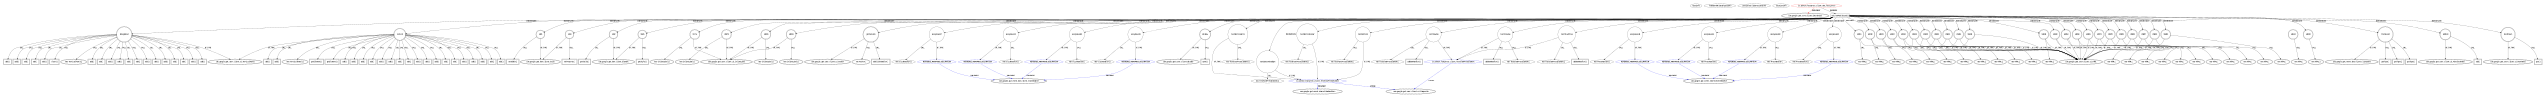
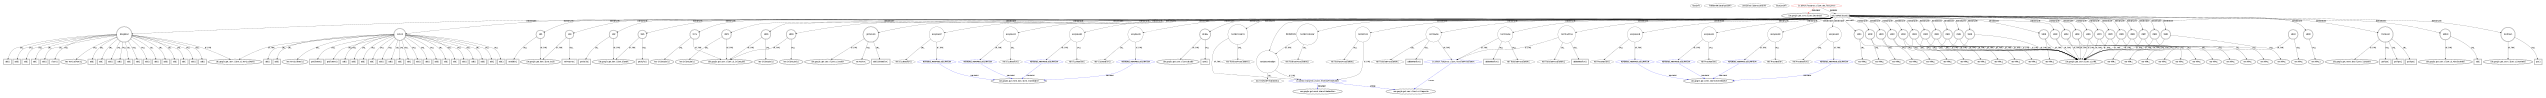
edge "VAR44" -> "com.google.gwt.user.client.ui.HTML": added, label "OF_TYPE"
edge "testButtonFoobar" -> "io.ashton.fastpress.client.TestFastPressElement": now "testButtonFoobar" -> "testButtonGoodBye"
